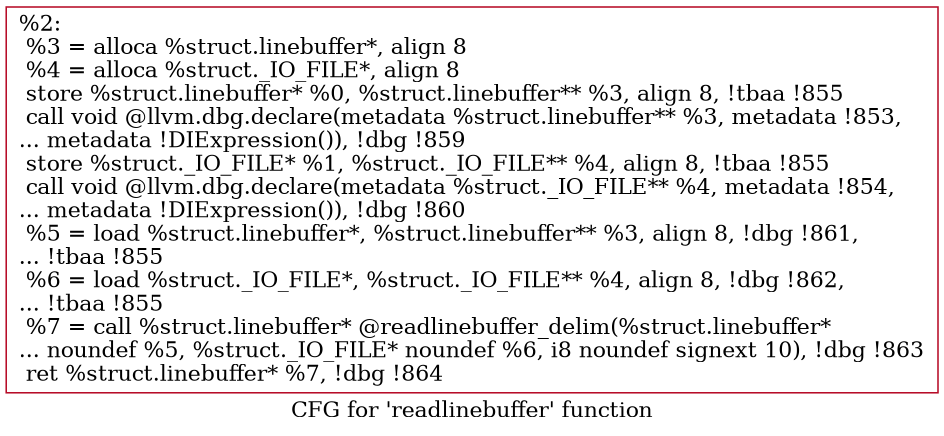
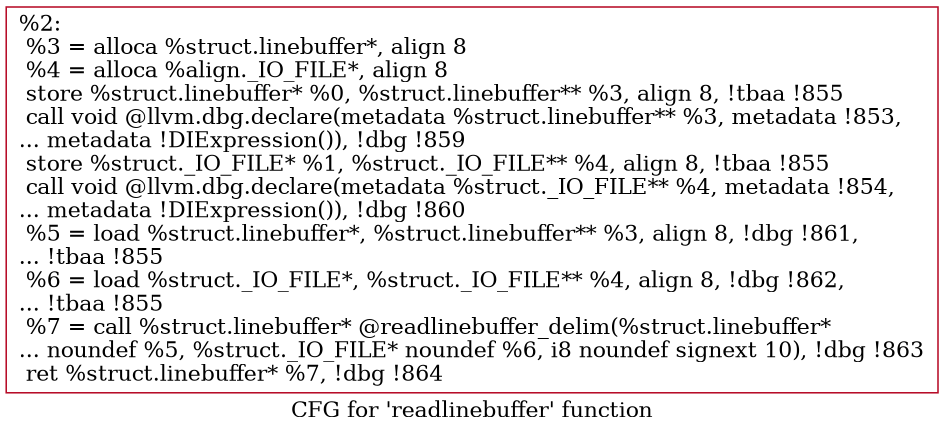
node "%2:": text "%4 = alloca %struct._IO_FILE*, align 8" -> "%4 = alloca %align._IO_FILE*, align 8"
